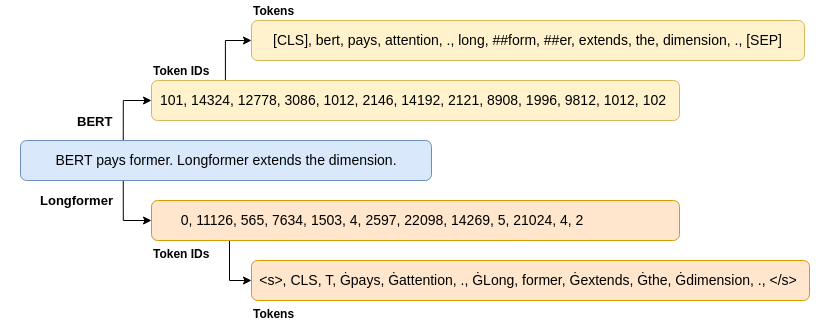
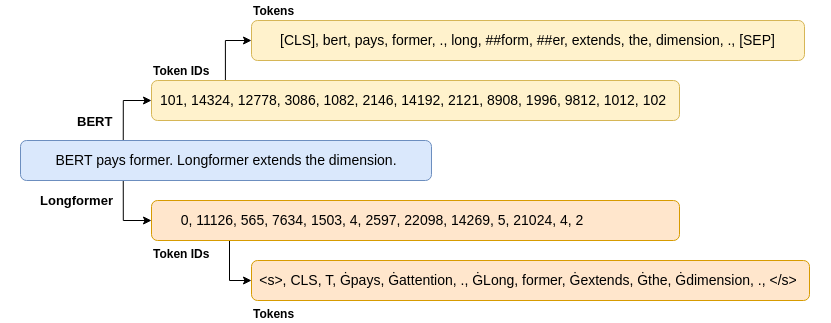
node "[CLS], bert, pays, attention, ., long, ##form, ##er, extends, the, dimension, ., [SEP]": label "[CLS], bert, pays, attention, ., long, ##form, ##er, extends, the, dimension, ., [SEP]" -> "[CLS], bert, pays, former, ., long, ##form, ##er, extends, the, dimension, ., [SEP]"
node "101, 14324, 12778, 3086, 1012, 2146, 14192, 2121, 8908, 1996, 9812, 1012, 102": label "101, 14324, 12778, 3086, 1012, 2146, 14192, 2121, 8908, 1996, 9812, 1012, 102" -> "101, 14324, 12778, 3086, 1082, 2146, 14192, 2121, 8908, 1996, 9812, 1012, 102"
